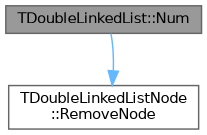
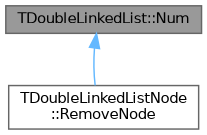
edge "TDoubleLinkedList::Num" -> "TDoubleLinkedListNode ::RemoveNode": reversed
